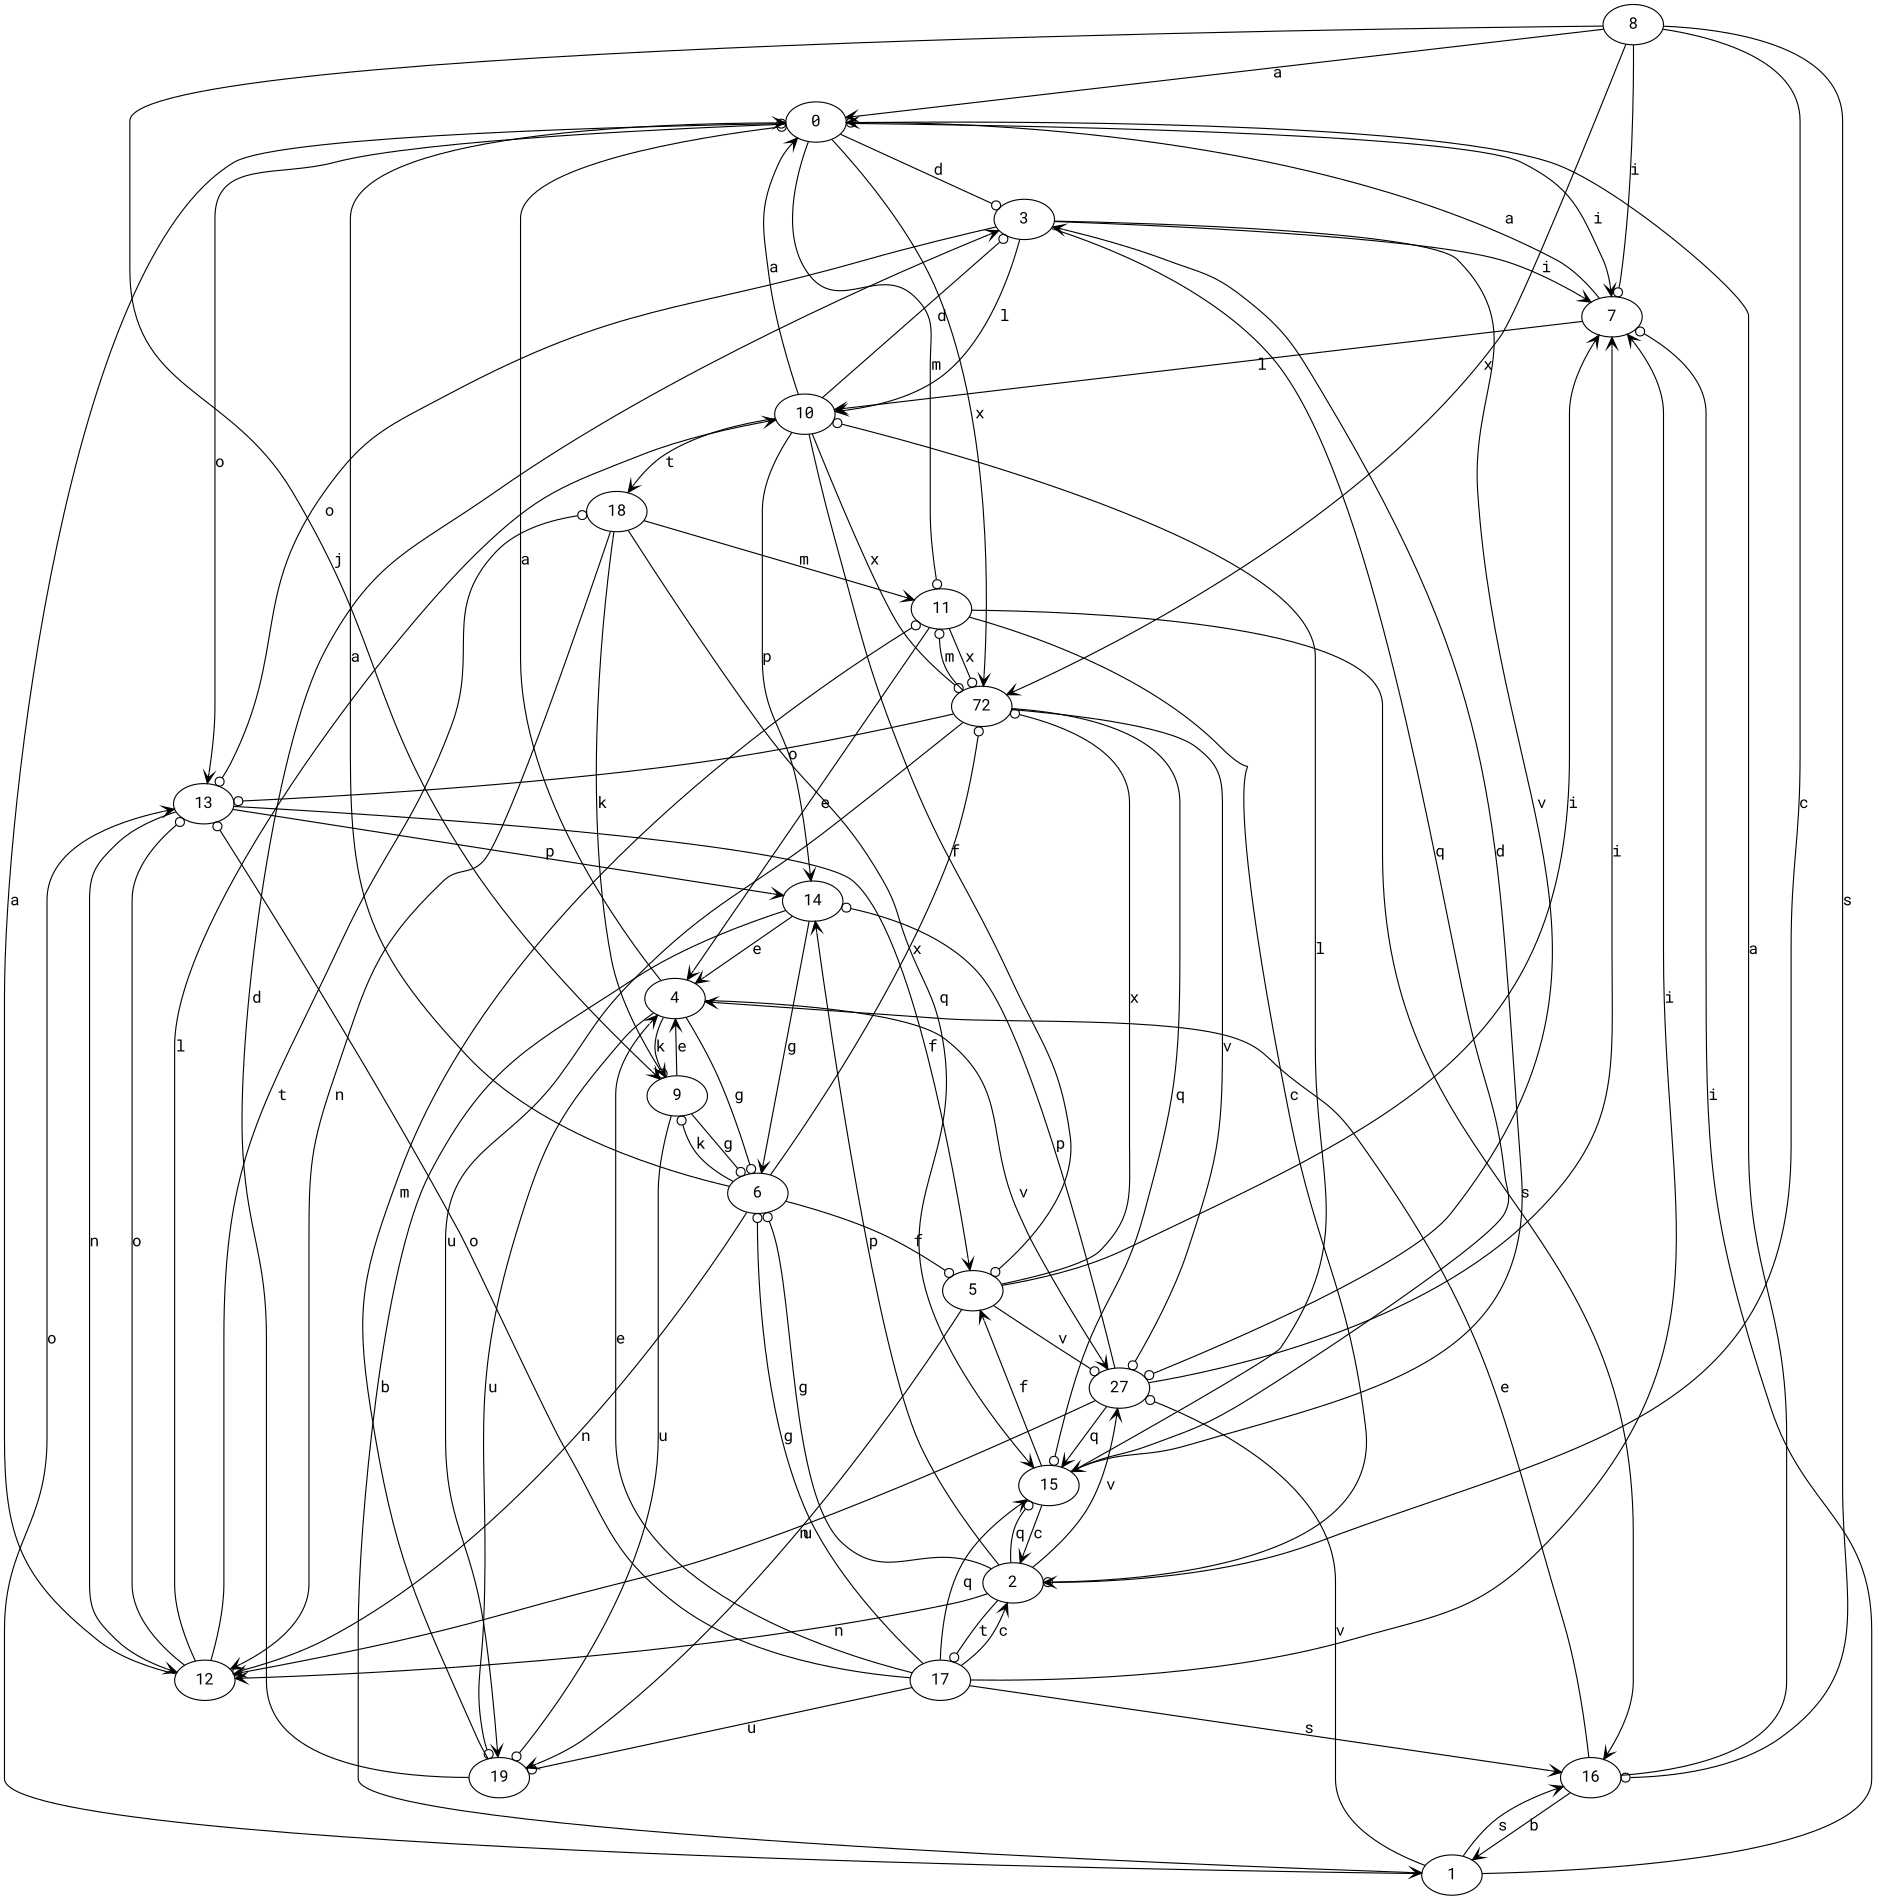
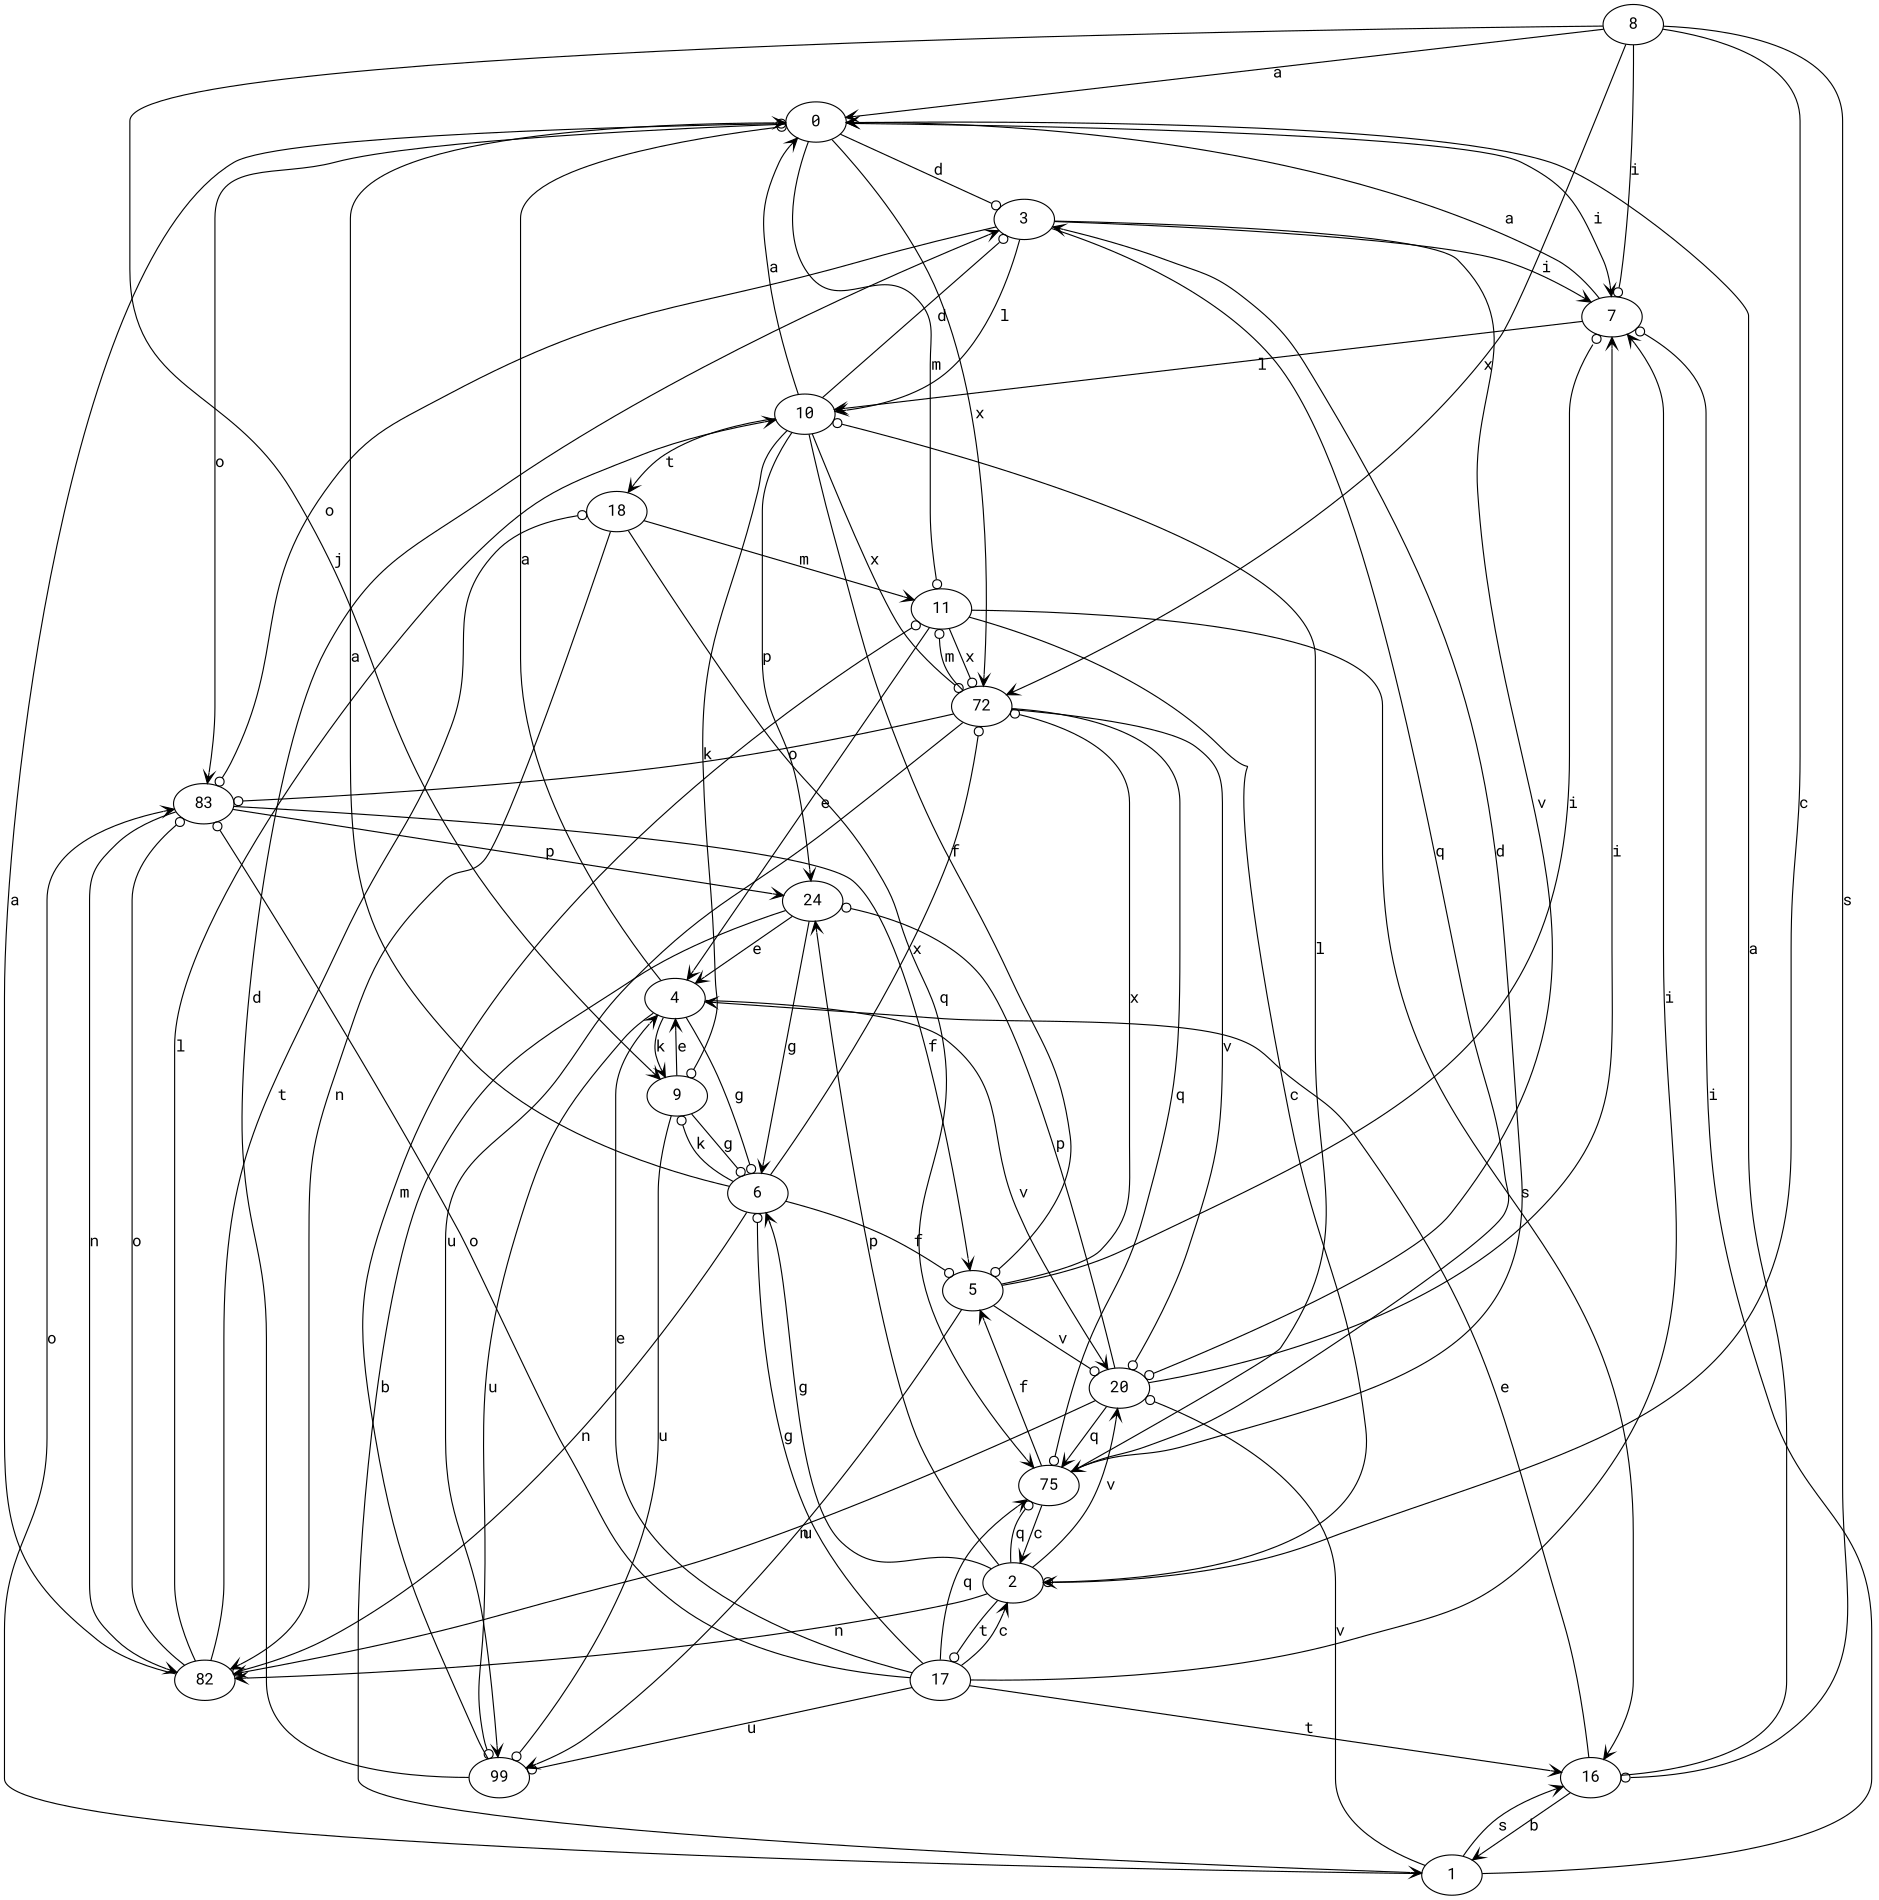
edge "16" -> "0": arrowhead odot -> vee
node "13": label "13" -> "83"
edge "18" -> "9": now "10" -> "9"
node "14": label "14" -> "24"
edge "5" -> "7": arrowhead vee -> odot
node "27": label "27" -> "20"
edge "2" -> "6": arrowhead odot -> vee
node "15": label "15" -> "75"
node "12": label "12" -> "82"
edge "17" -> "16": label "s" -> "t"
node "19": label "19" -> "99"
